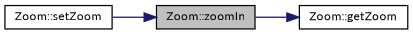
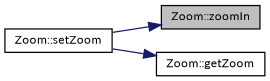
edge "Zoom::zoomIn" -> "Zoom::getZoom": now "Zoom::setZoom" -> "Zoom::getZoom"
